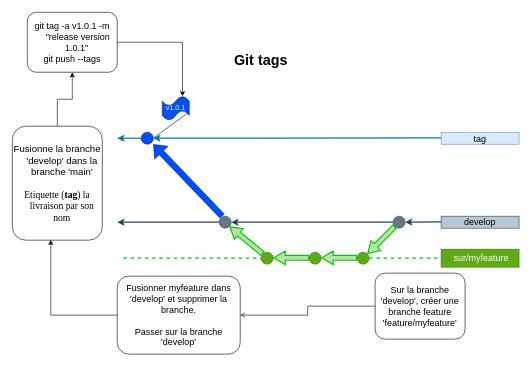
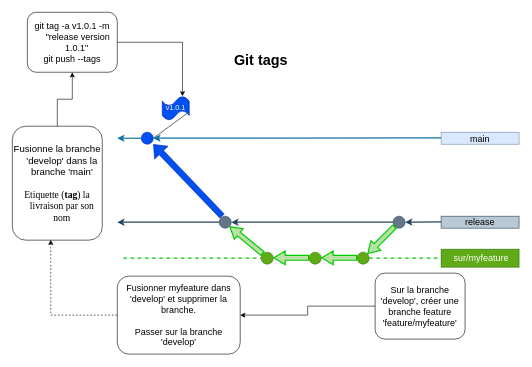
node "tag": label "tag" -> "main"
node "develop": label "develop" -> "release"
edge "Fusionner myfeature dans 'develop' et supprimer la branche. Passer sur la branche 'develop'" -> "Fusionne la branche 'develop' dans la branche 'main' Etiquette (tag) la livraison par son nom": style solid -> dashed
edge "Sur la branche 'develop', créer une branche feature 'feature/myfeature'" -> "Fusionner myfeature dans 'develop' et supprimer la branche. Passer sur la branche 'develop'": arrowhead open -> classic
